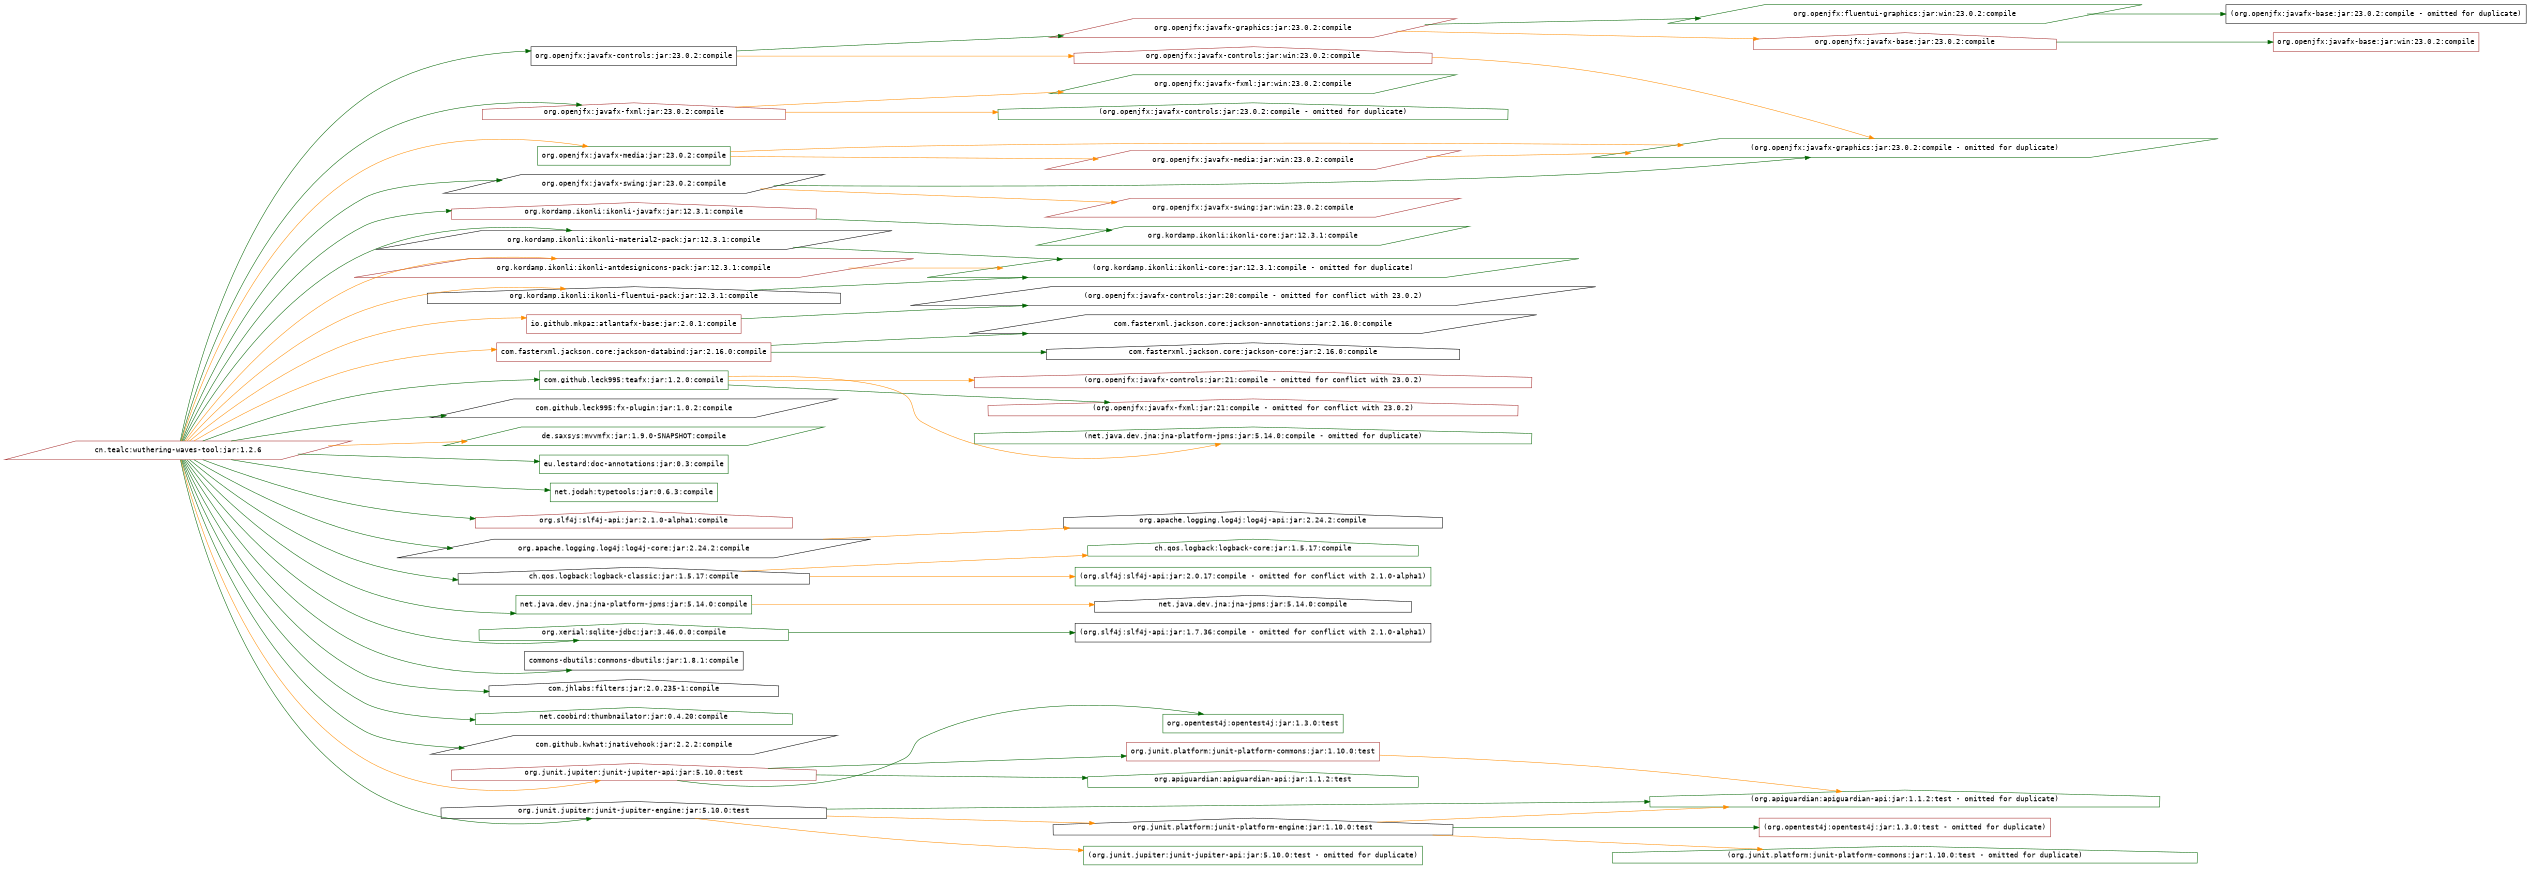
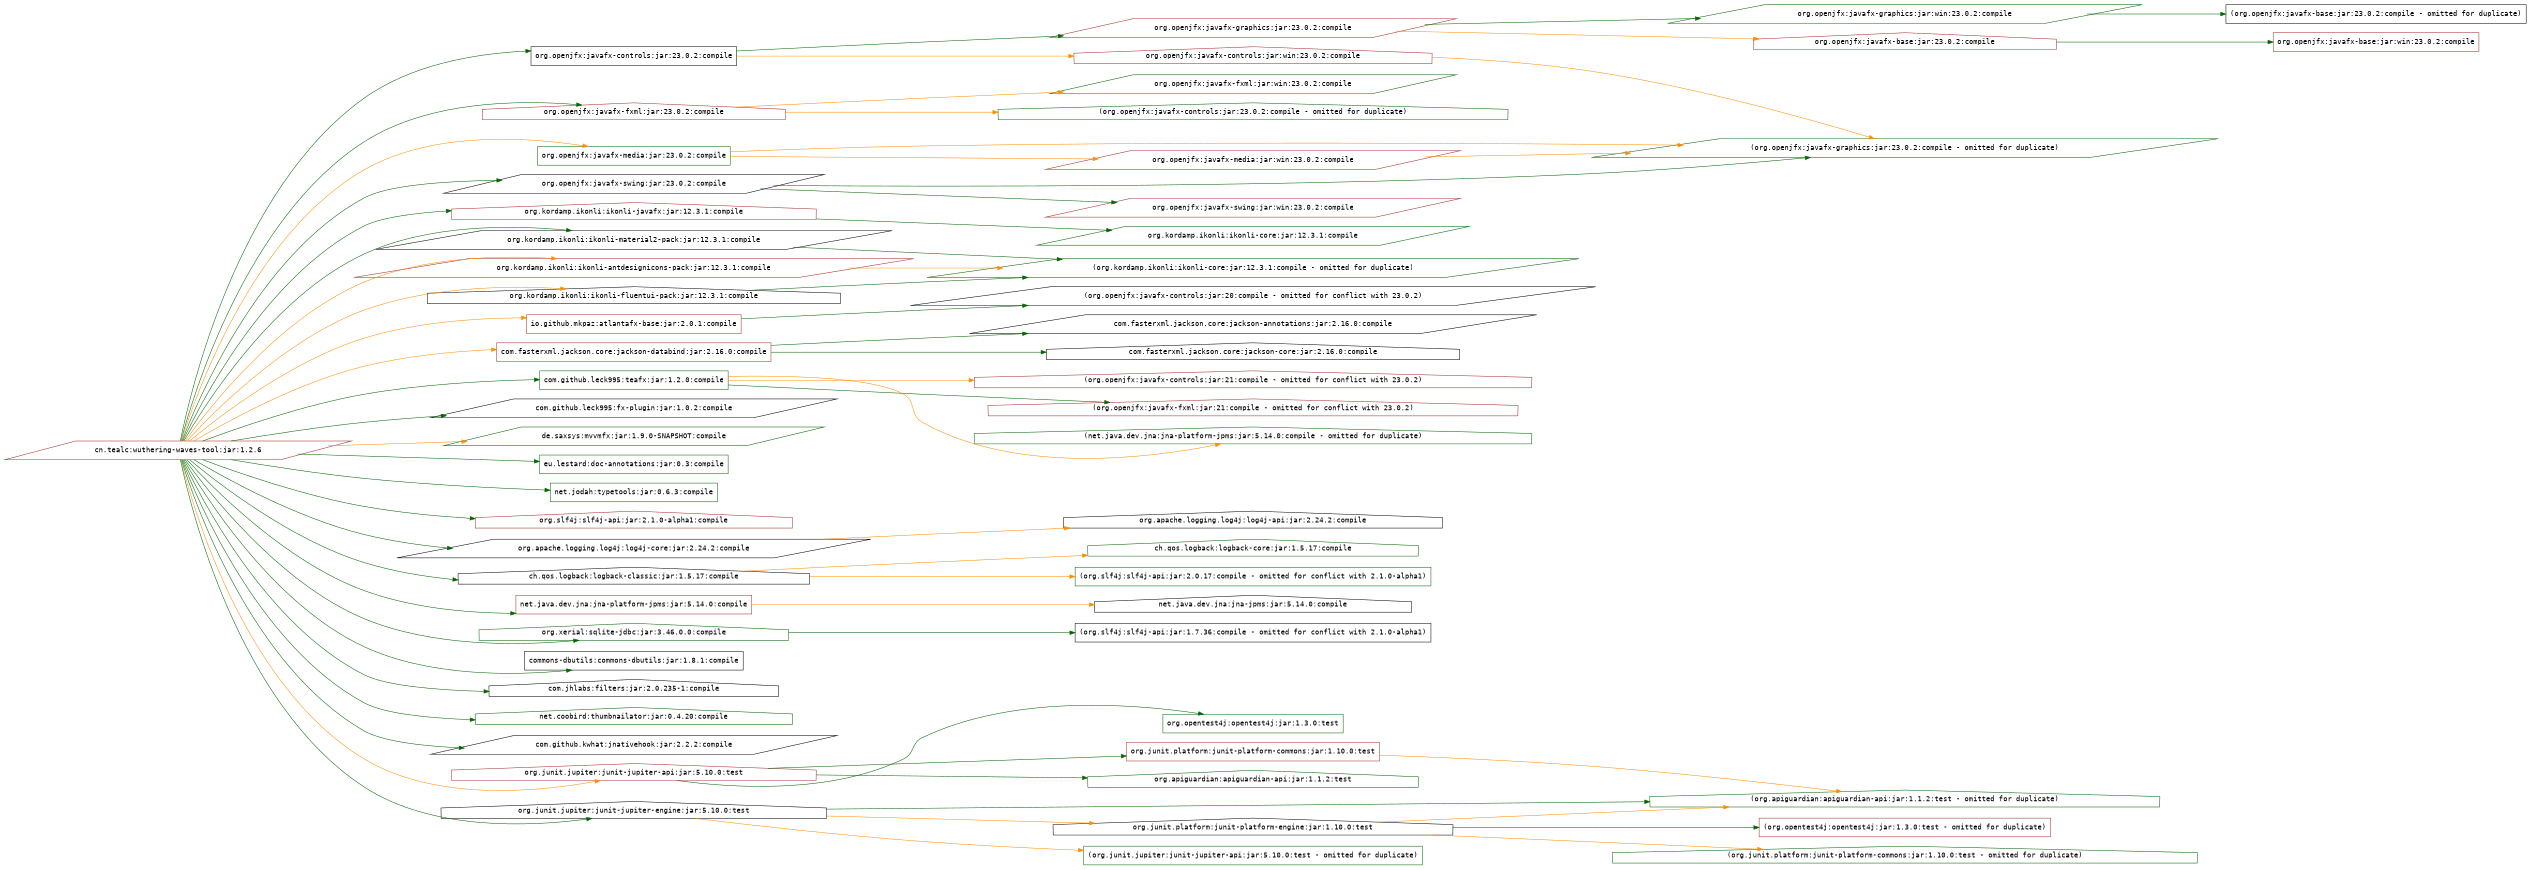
node "org.openjfx:fluentui-graphics:jar:win:23.0.2:compile": label "org.openjfx:fluentui-graphics:jar:win:23.0.2:compile" -> "org.openjfx:javafx-graphics:jar:win:23.0.2:compile"
edge "org.openjfx:javafx-swing:jar:23.0.2:compile" -> "org.openjfx:javafx-swing:jar:win:23.0.2:compile": color darkorange -> darkgreen
node "net.java.dev.jna:jna-platform-jpms:jar:5.14.0:compile": color darkgreen -> brown
